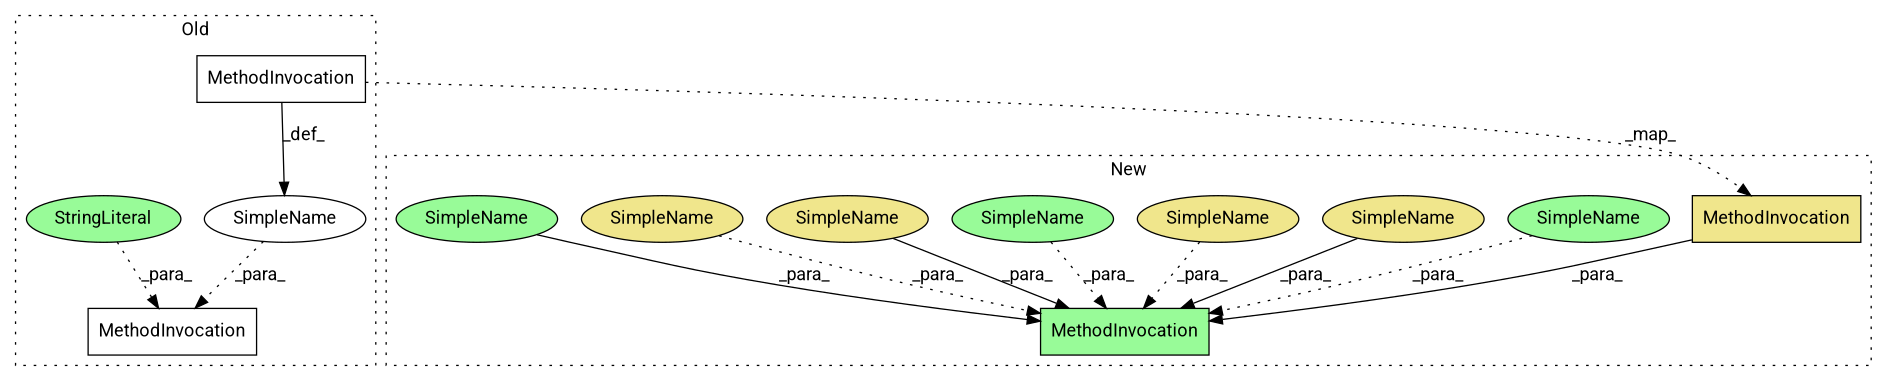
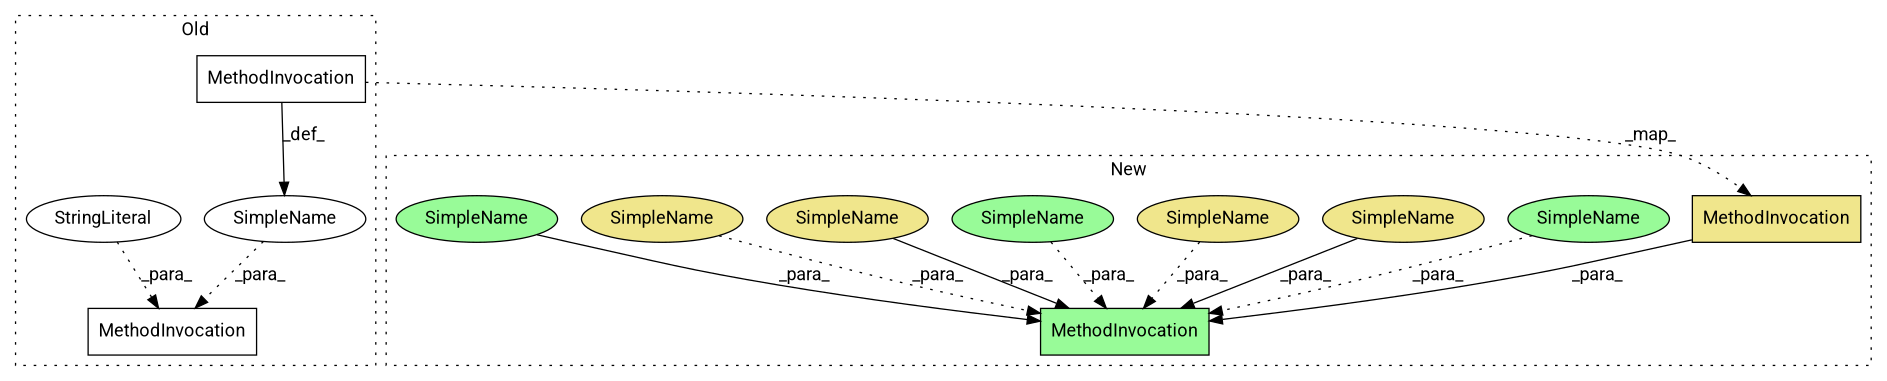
node "StringLiteral": fillcolor palegreen -> white
